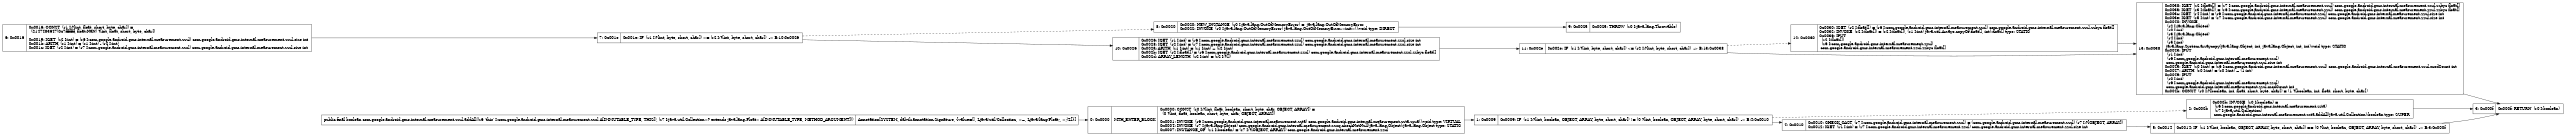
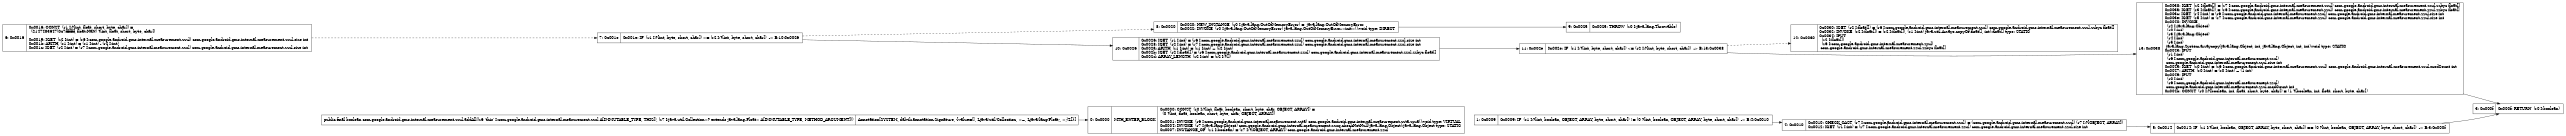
node "12: 0x0030": text "0x0036: IPUT" -> "0x0034: IPUT"
edge "6: 0x0016" -> "7: 0x001e": style solid -> dashed
edge "12: 0x0030" -> "13: 0x0038": removed
node "2: 0x000b": removed
edge "0: 0x0000" -> "1: 0x0009": removed
